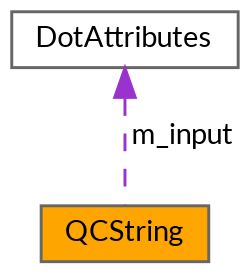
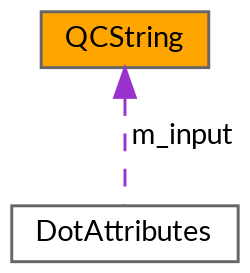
edge "QCString" -> "DotAttributes": reversed
